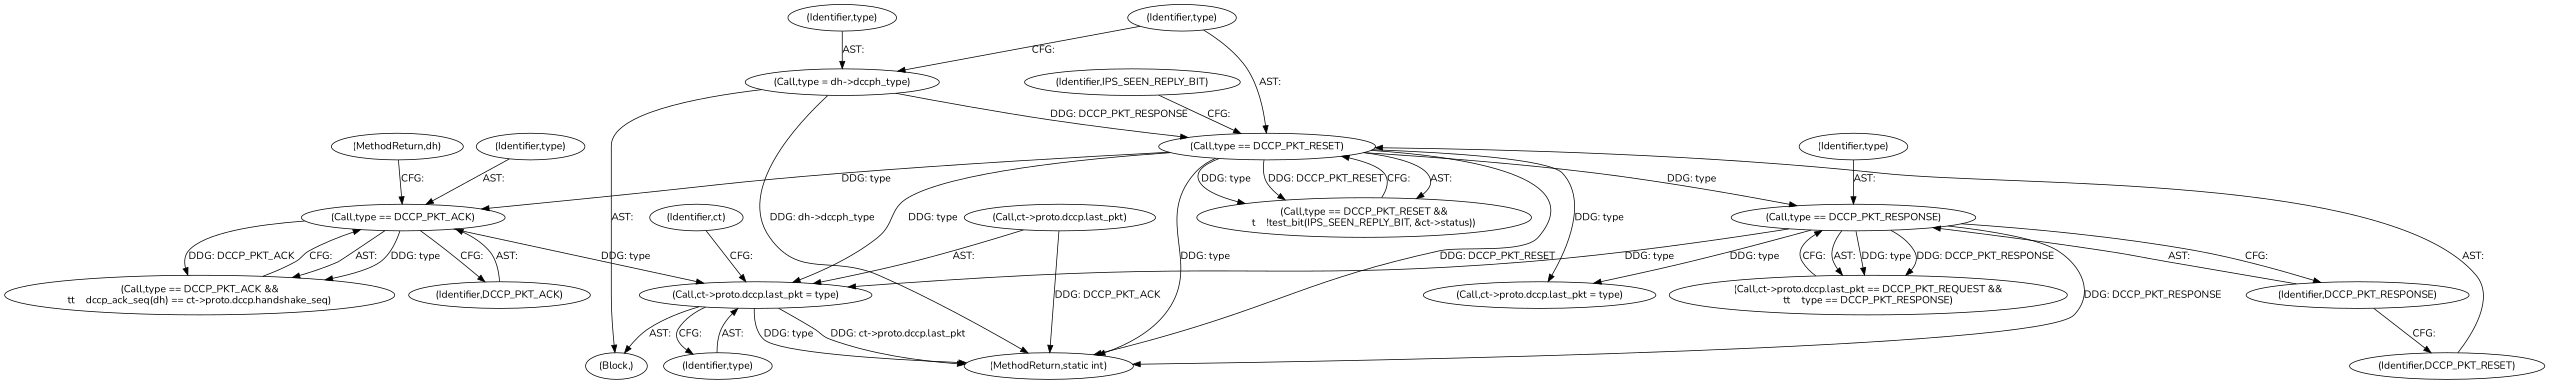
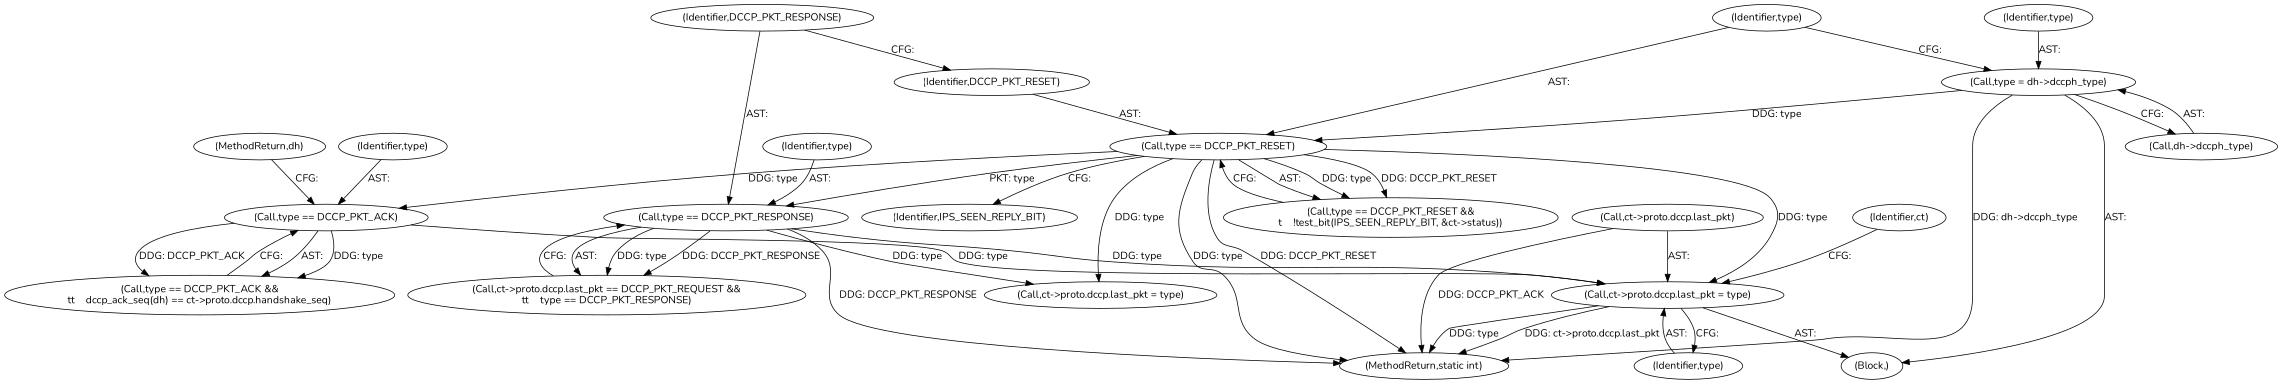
edge "(Identifier,IPS_SEEN_REPLY_BIT)" -> "(Call,type == DCCP_PKT_RESET)": reversed
edge "(Call,type = dh->dccph_type)" -> "(Call,type == DCCP_PKT_RESET)": label "DDG: DCCP_PKT_RESPONSE" -> "DDG: type"
node "(Call,dh->dccph_type)": added
edge "(Call,type == DCCP_PKT_RESET)" -> "(Call,type == DCCP_PKT_RESPONSE)": label "DDG: type" -> "PKT: type"
edge "(Call,type == DCCP_PKT_RESPONSE)" -> "(Identifier,DCCP_PKT_RESPONSE)": removed, label "CFG:"
node "(Identifier,DCCP_PKT_ACK)": removed
